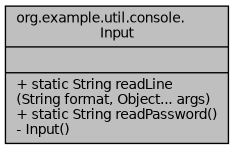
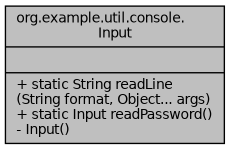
node "org.example.util.console.": text "+ static String readPassword()" -> "+ static Input readPassword()"
